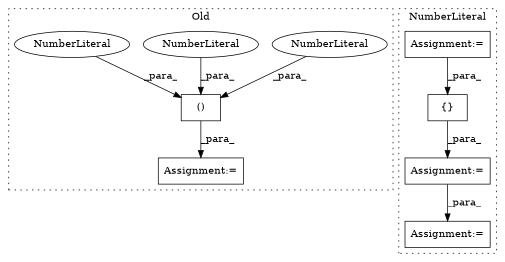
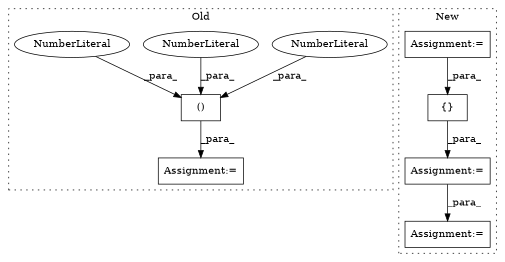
cluster "NumberLiteral": label "NumberLiteral" -> "New"
